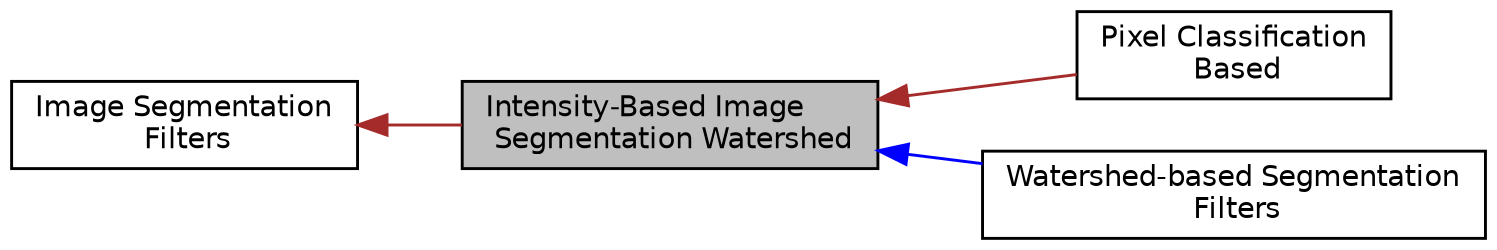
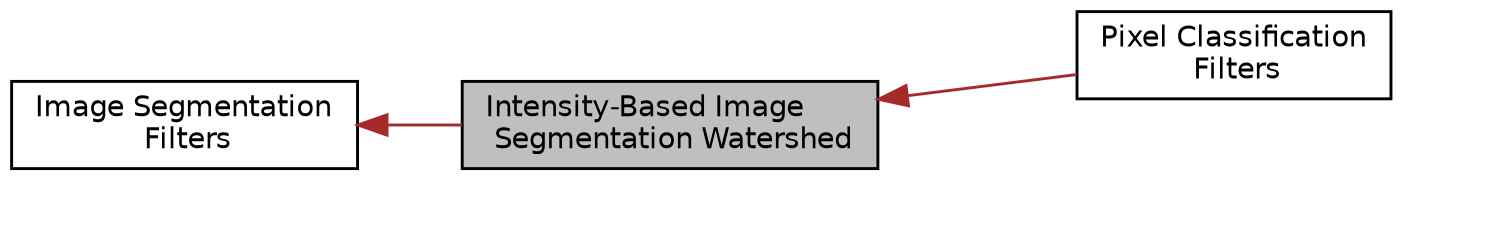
node "Pixel Classification Based": label "Pixel Classification Based" -> "Pixel Classification Filters"
node "Watershed-based Segmentation Filters": removed
